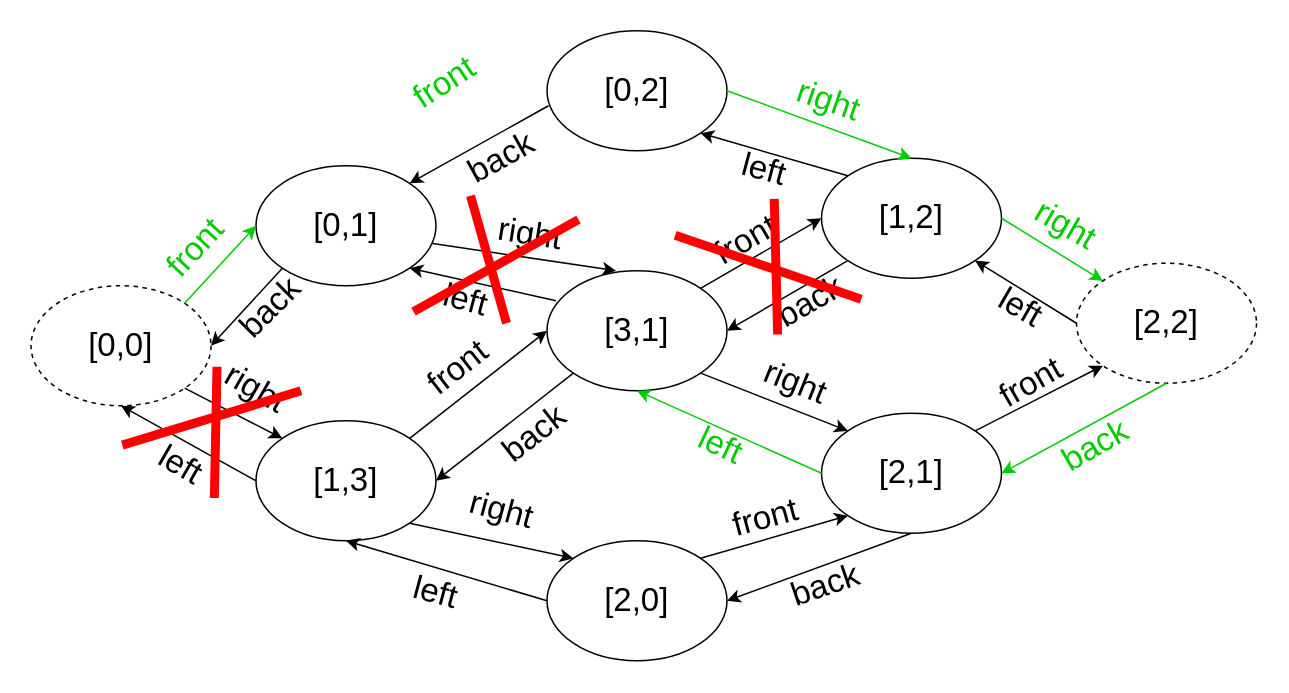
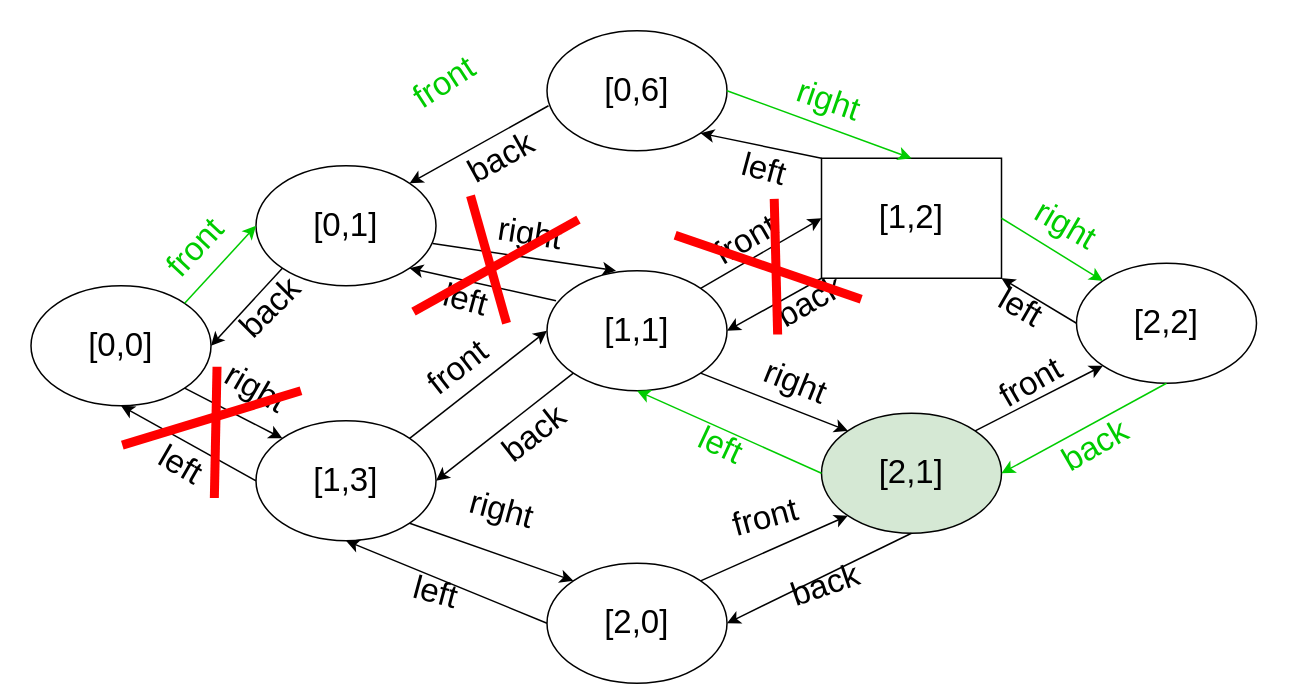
node "[0,2]": label "[0,2]" -> "[0,6]"
node "[1,2]": shape ellipse -> rectangle
node "[2,2]": style dashed -> solid
node "[3,1]": label "[3,1]" -> "[1,1]"
node "[0,0]": style dashed -> solid
node "[2,1]": fillcolor #ffffff -> #d5e8d4
node "[2,0]": moved (637, 601) -> (637, 623)
